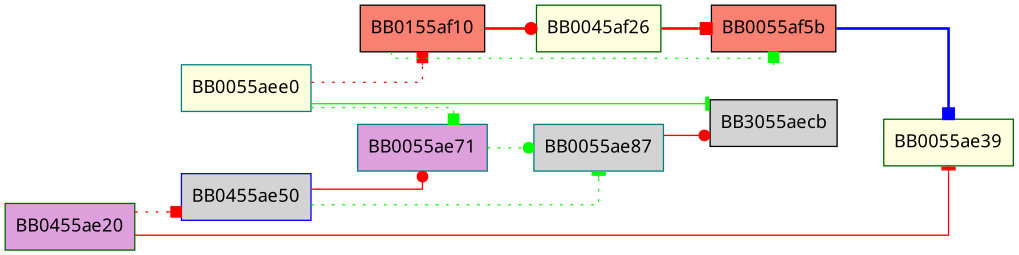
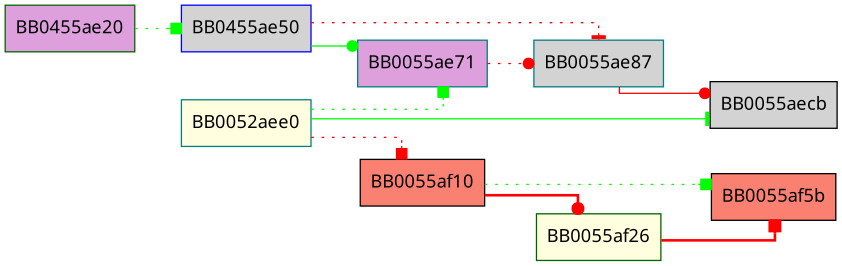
node "BB0155af10": label "BB0155af10" -> "BB0055af10"
node "BB0045af26": label "BB0045af26" -> "BB0055af26"
node "BB0055aee0": label "BB0055aee0" -> "BB0052aee0"
node "BB3055aecb": label "BB3055aecb" -> "BB0055aecb"
node "BB0055ae39": removed
edge "BB0055ae71" -> "BB0055ae87": color green -> red
edge "BB0455ae50" -> "BB0055ae71": color red -> green
edge "BB0455ae50" -> "BB0055ae87": color green -> red
edge "BB0455ae20" -> "BB0455ae50": color red -> green
